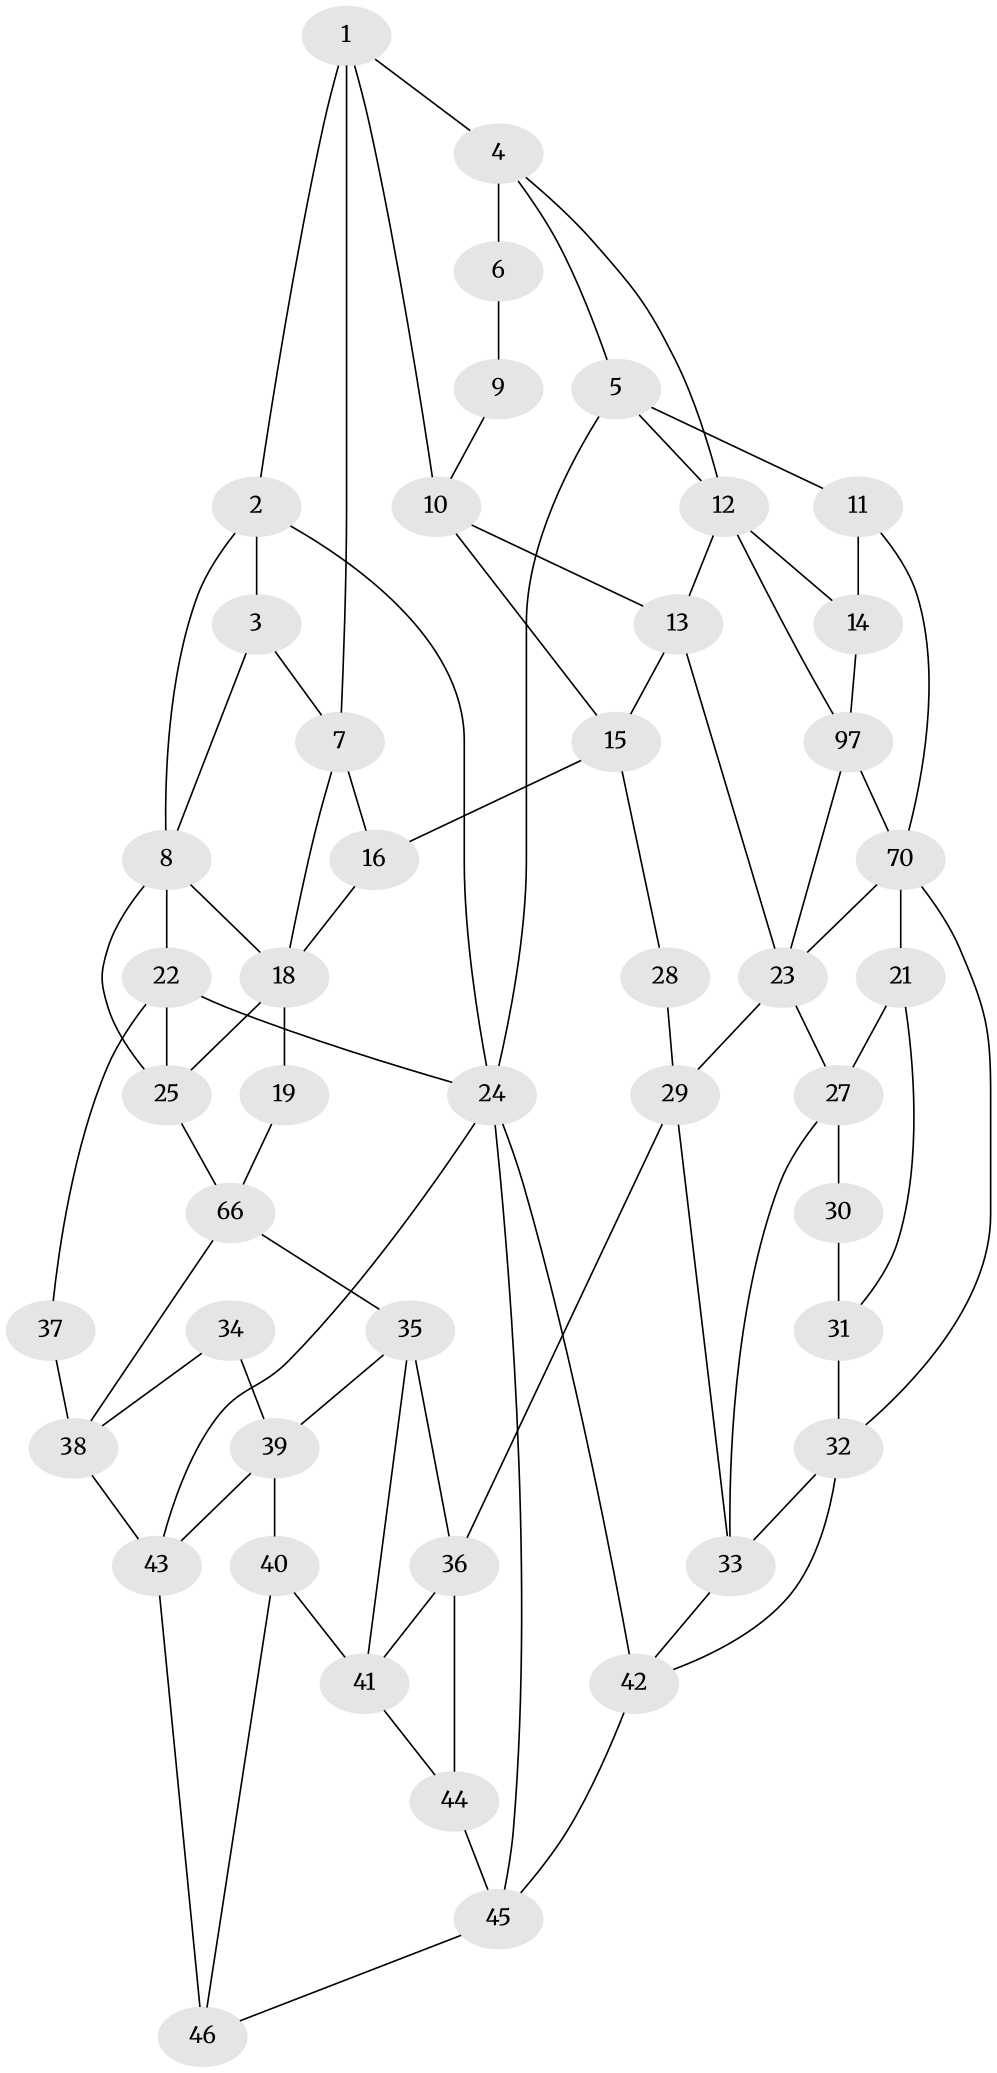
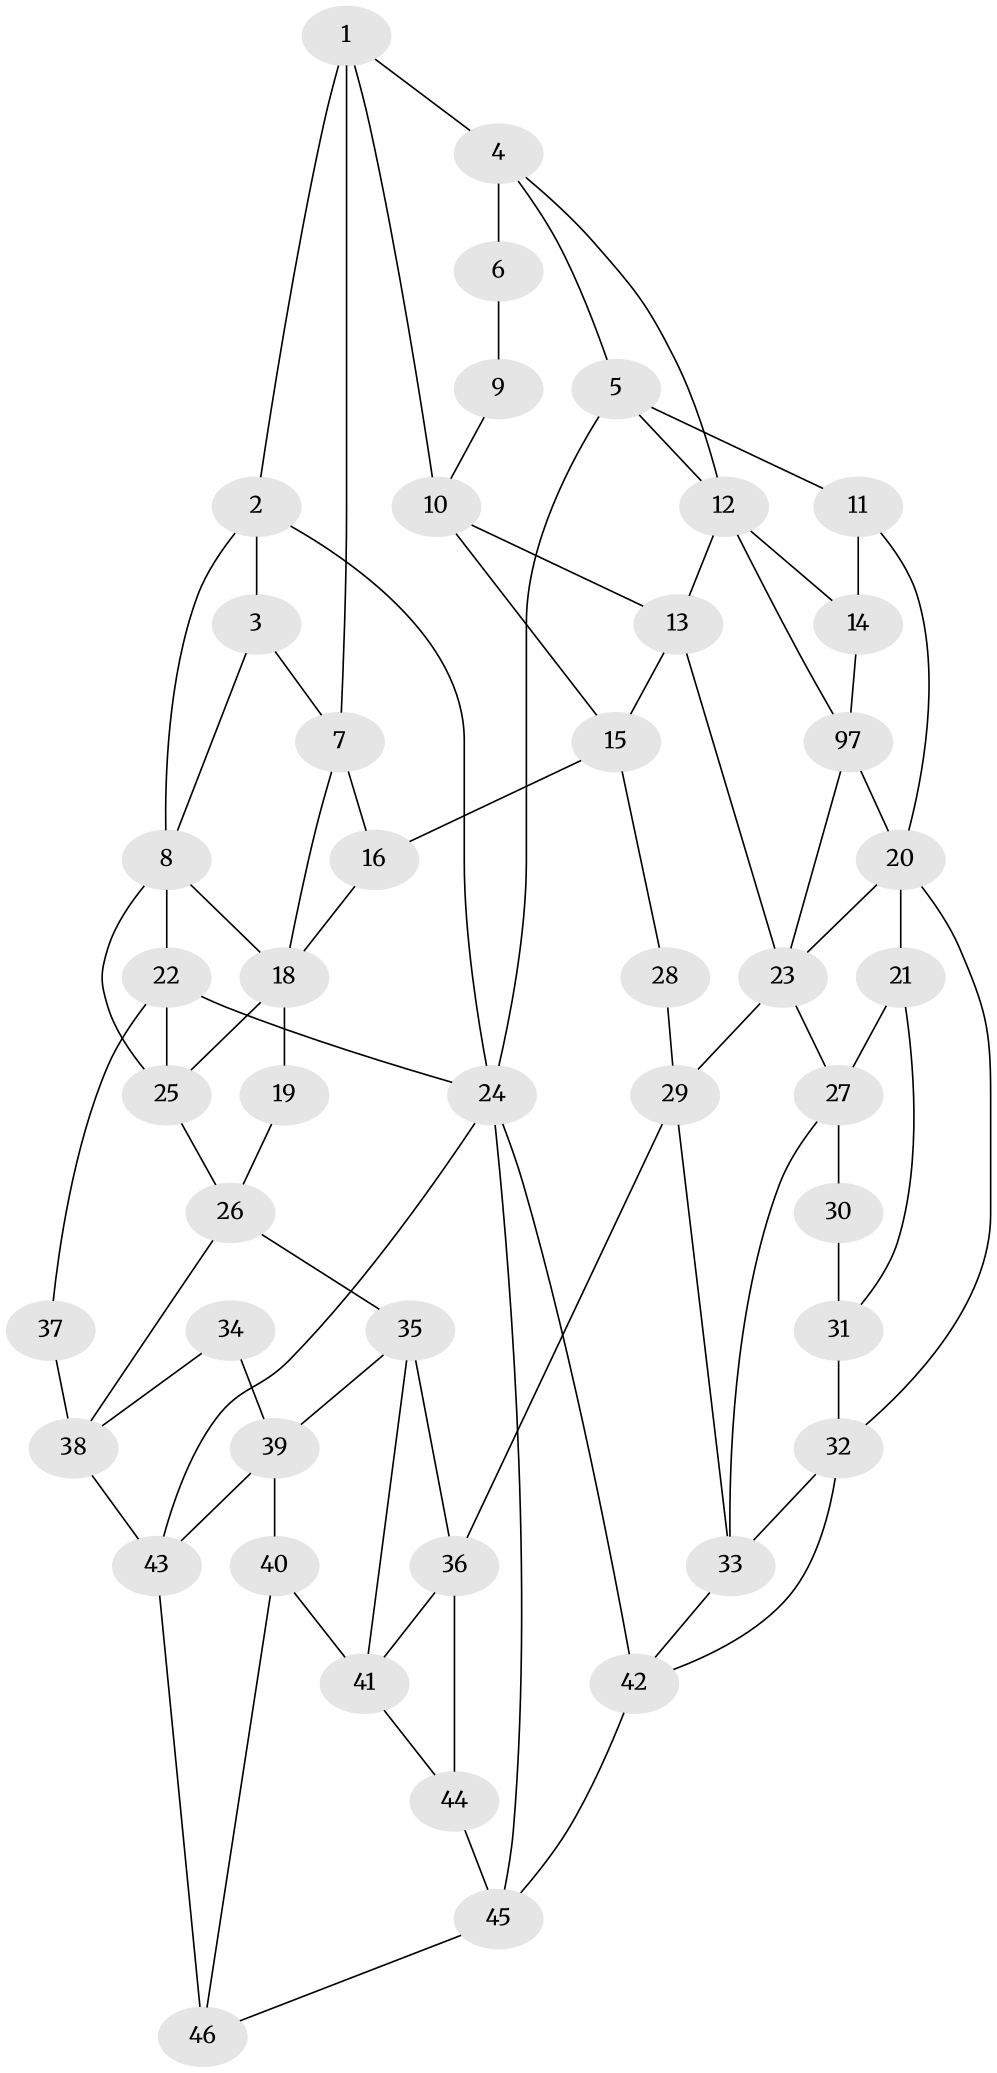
node "70": label "70" -> "20"
node "66": label "66" -> "26"
